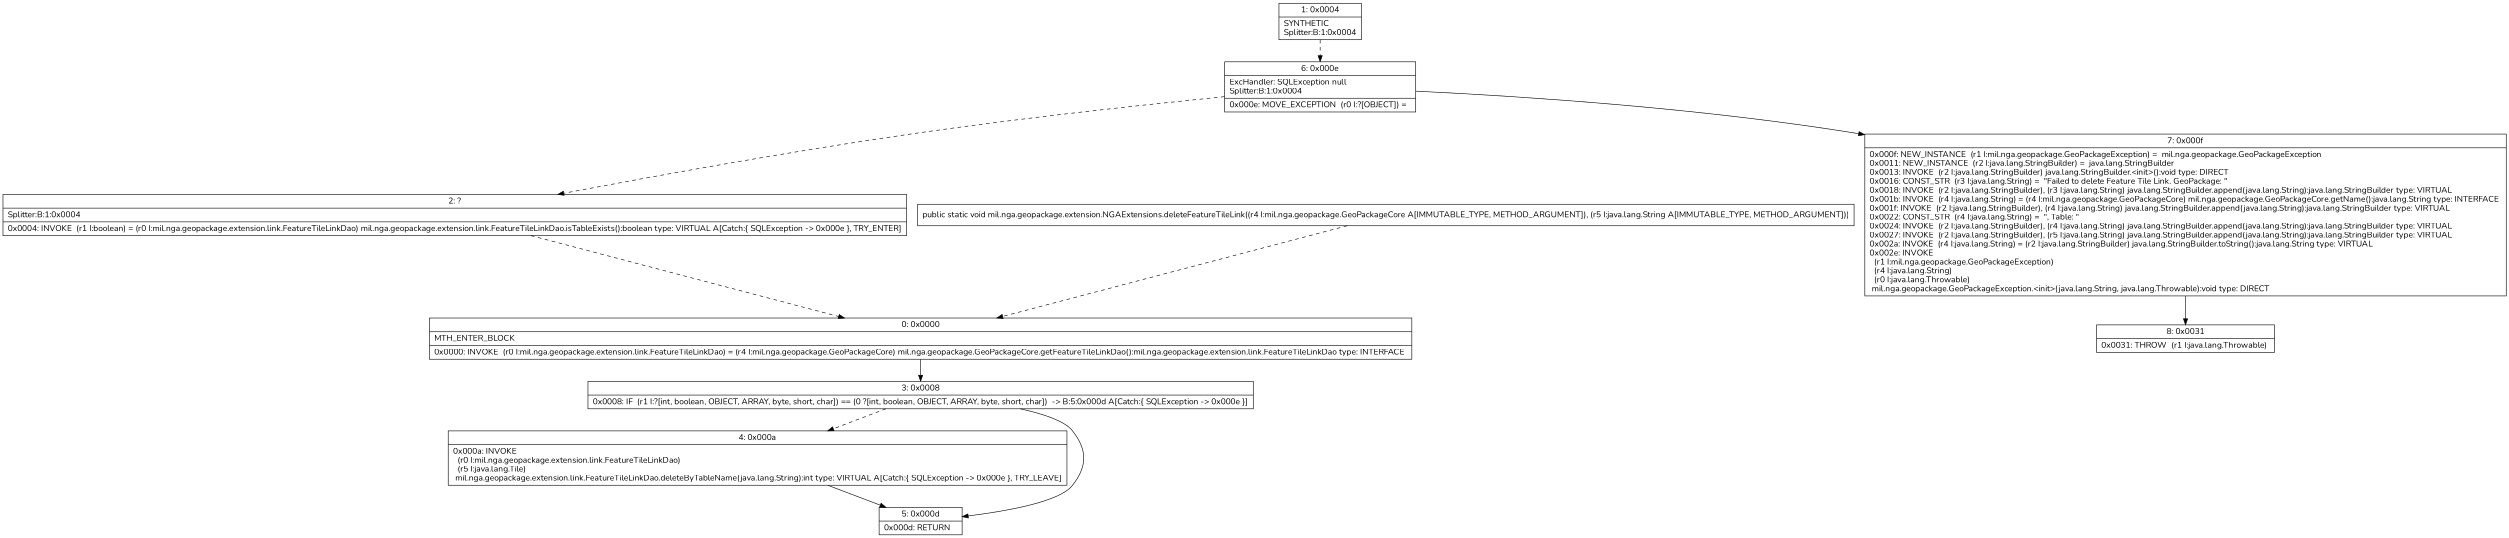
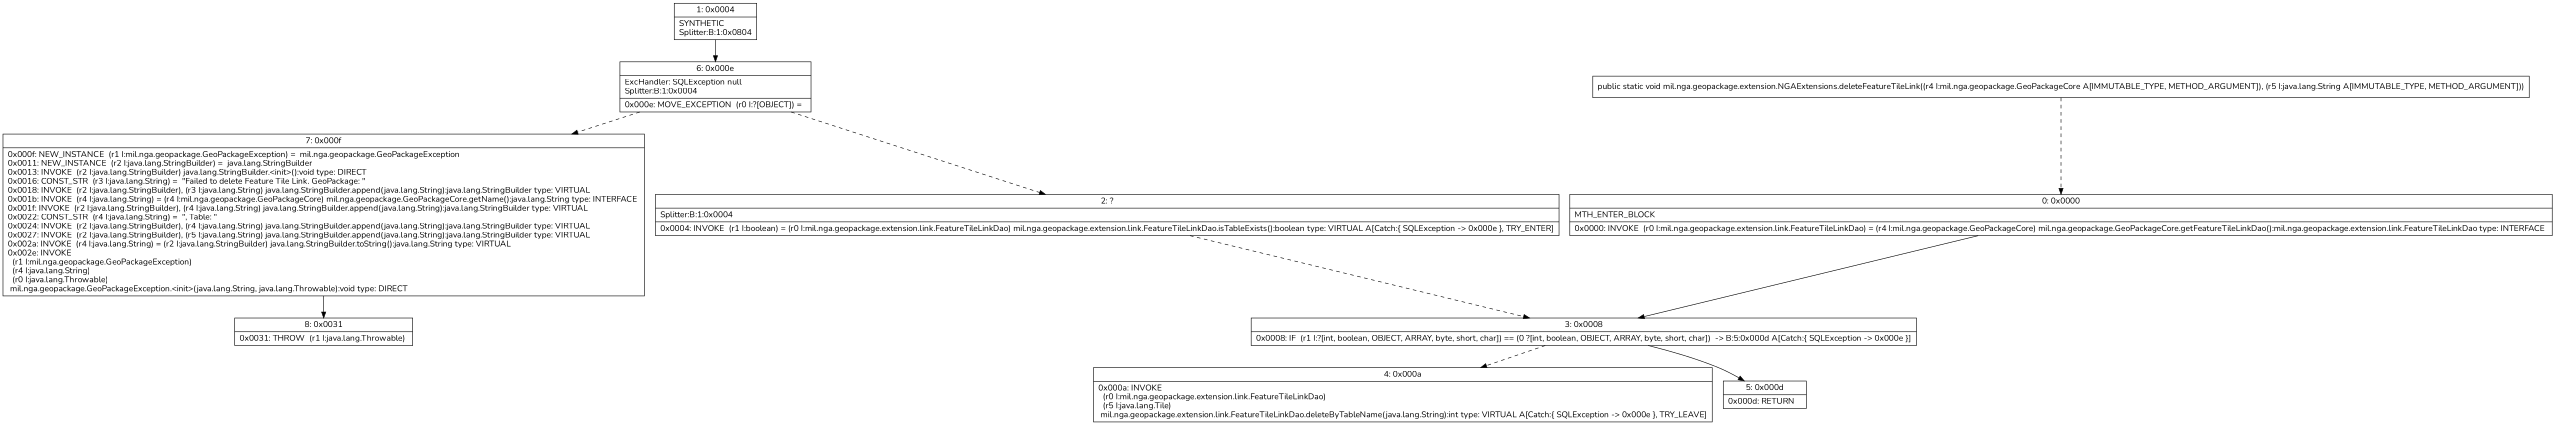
node "1: 0x0004": text "Splitter:B:1:0x0004" -> "Splitter:B:1:0x0804"
edge "1: 0x0004" -> "6: 0x000e": style dashed -> solid
edge "6: 0x000e" -> "7: 0x000f": style solid -> dashed
edge "2: ?" -> "0: 0x0000": now "2: ?" -> "3: 0x0008"
edge "4: 0x000a" -> "5: 0x000d": removed
